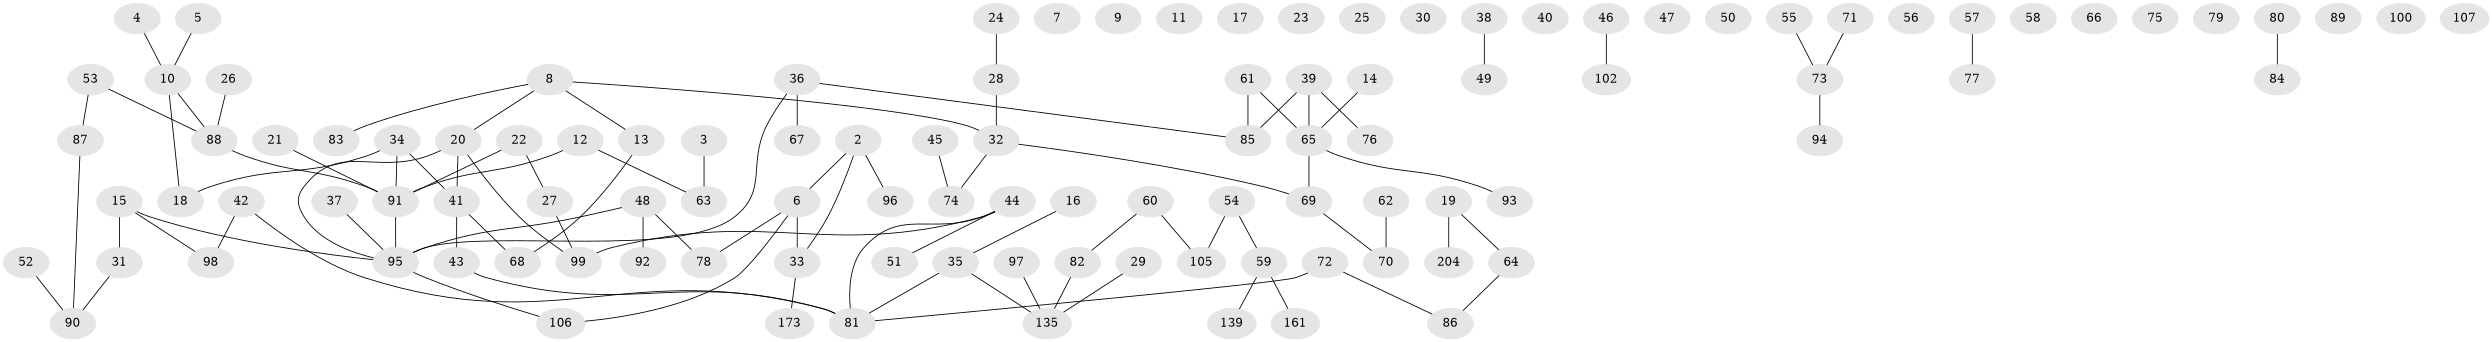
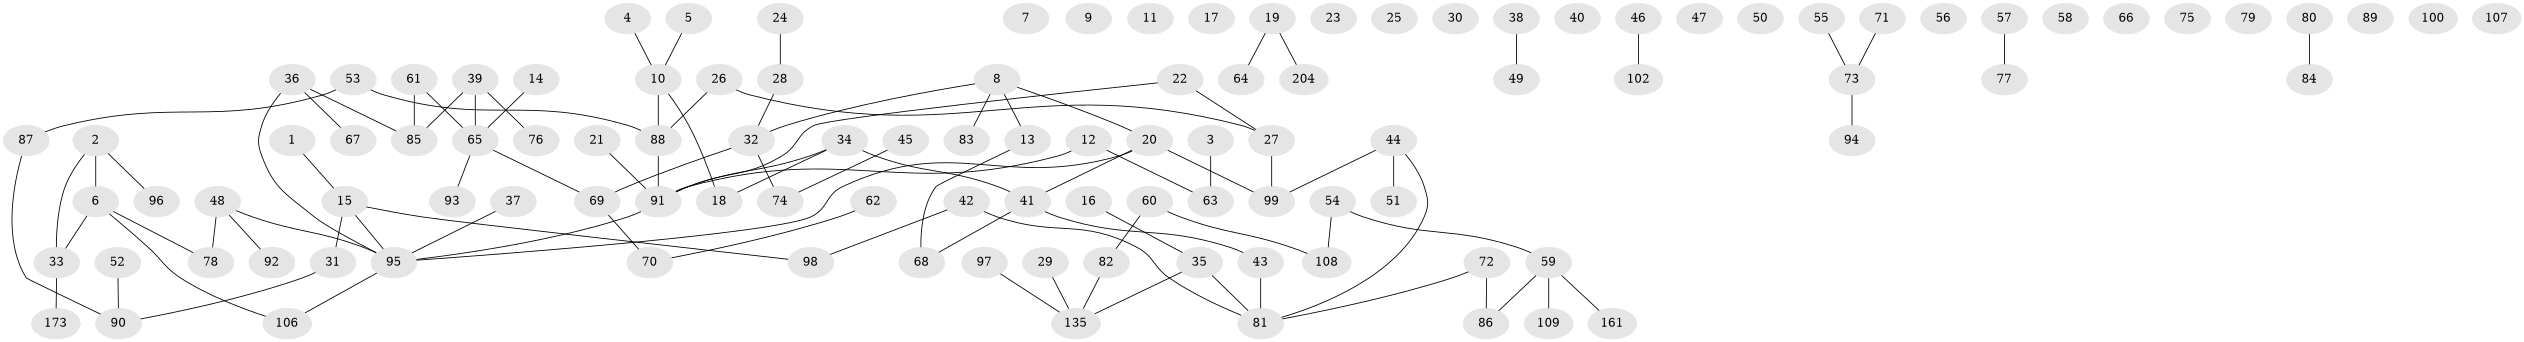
edge "26" -- "27": added
node "1": added
node "105": label "105" -> "108"
edge "64" -- "86": now "59" -- "86"
node "139": label "139" -> "109"
